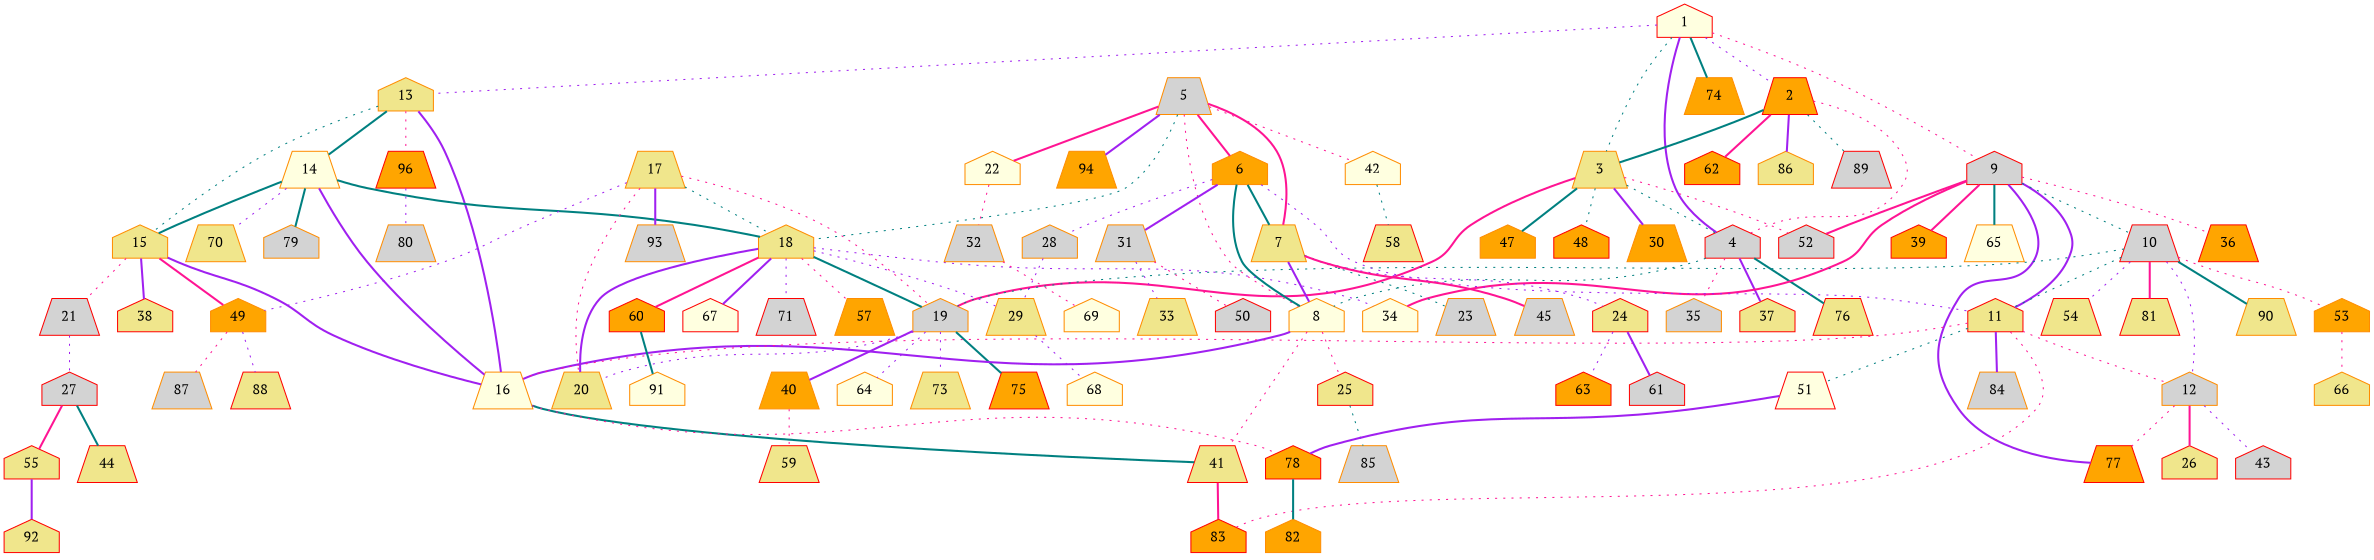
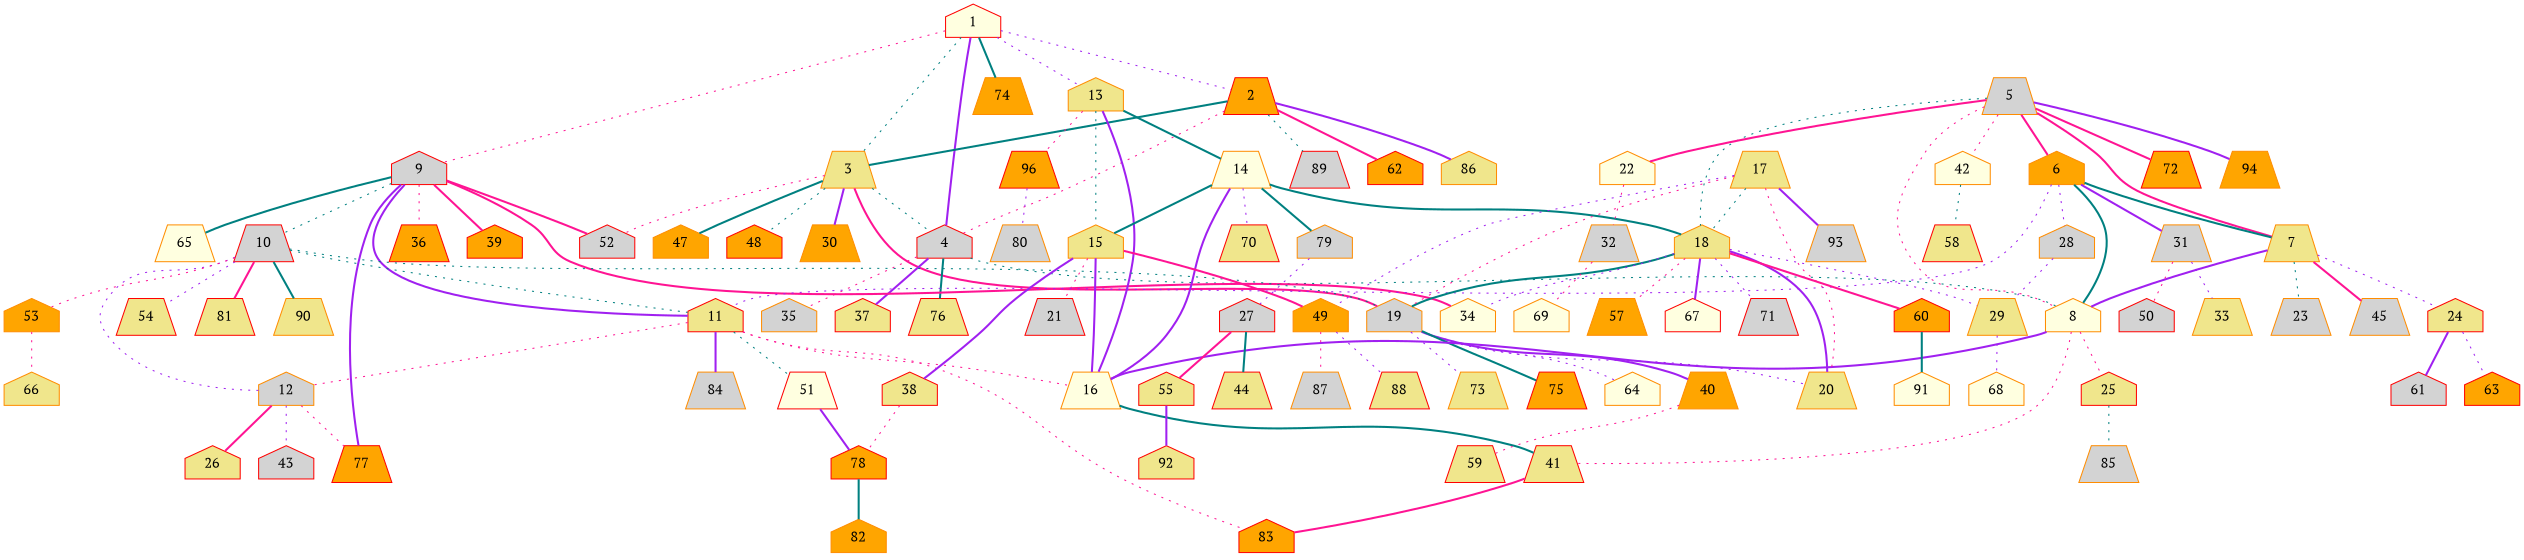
node "72": added
node "70": color darkorange -> red
edge "21" -- "27": now "79" -- "27"
edge "16" -- "78": now "38" -- "78"
